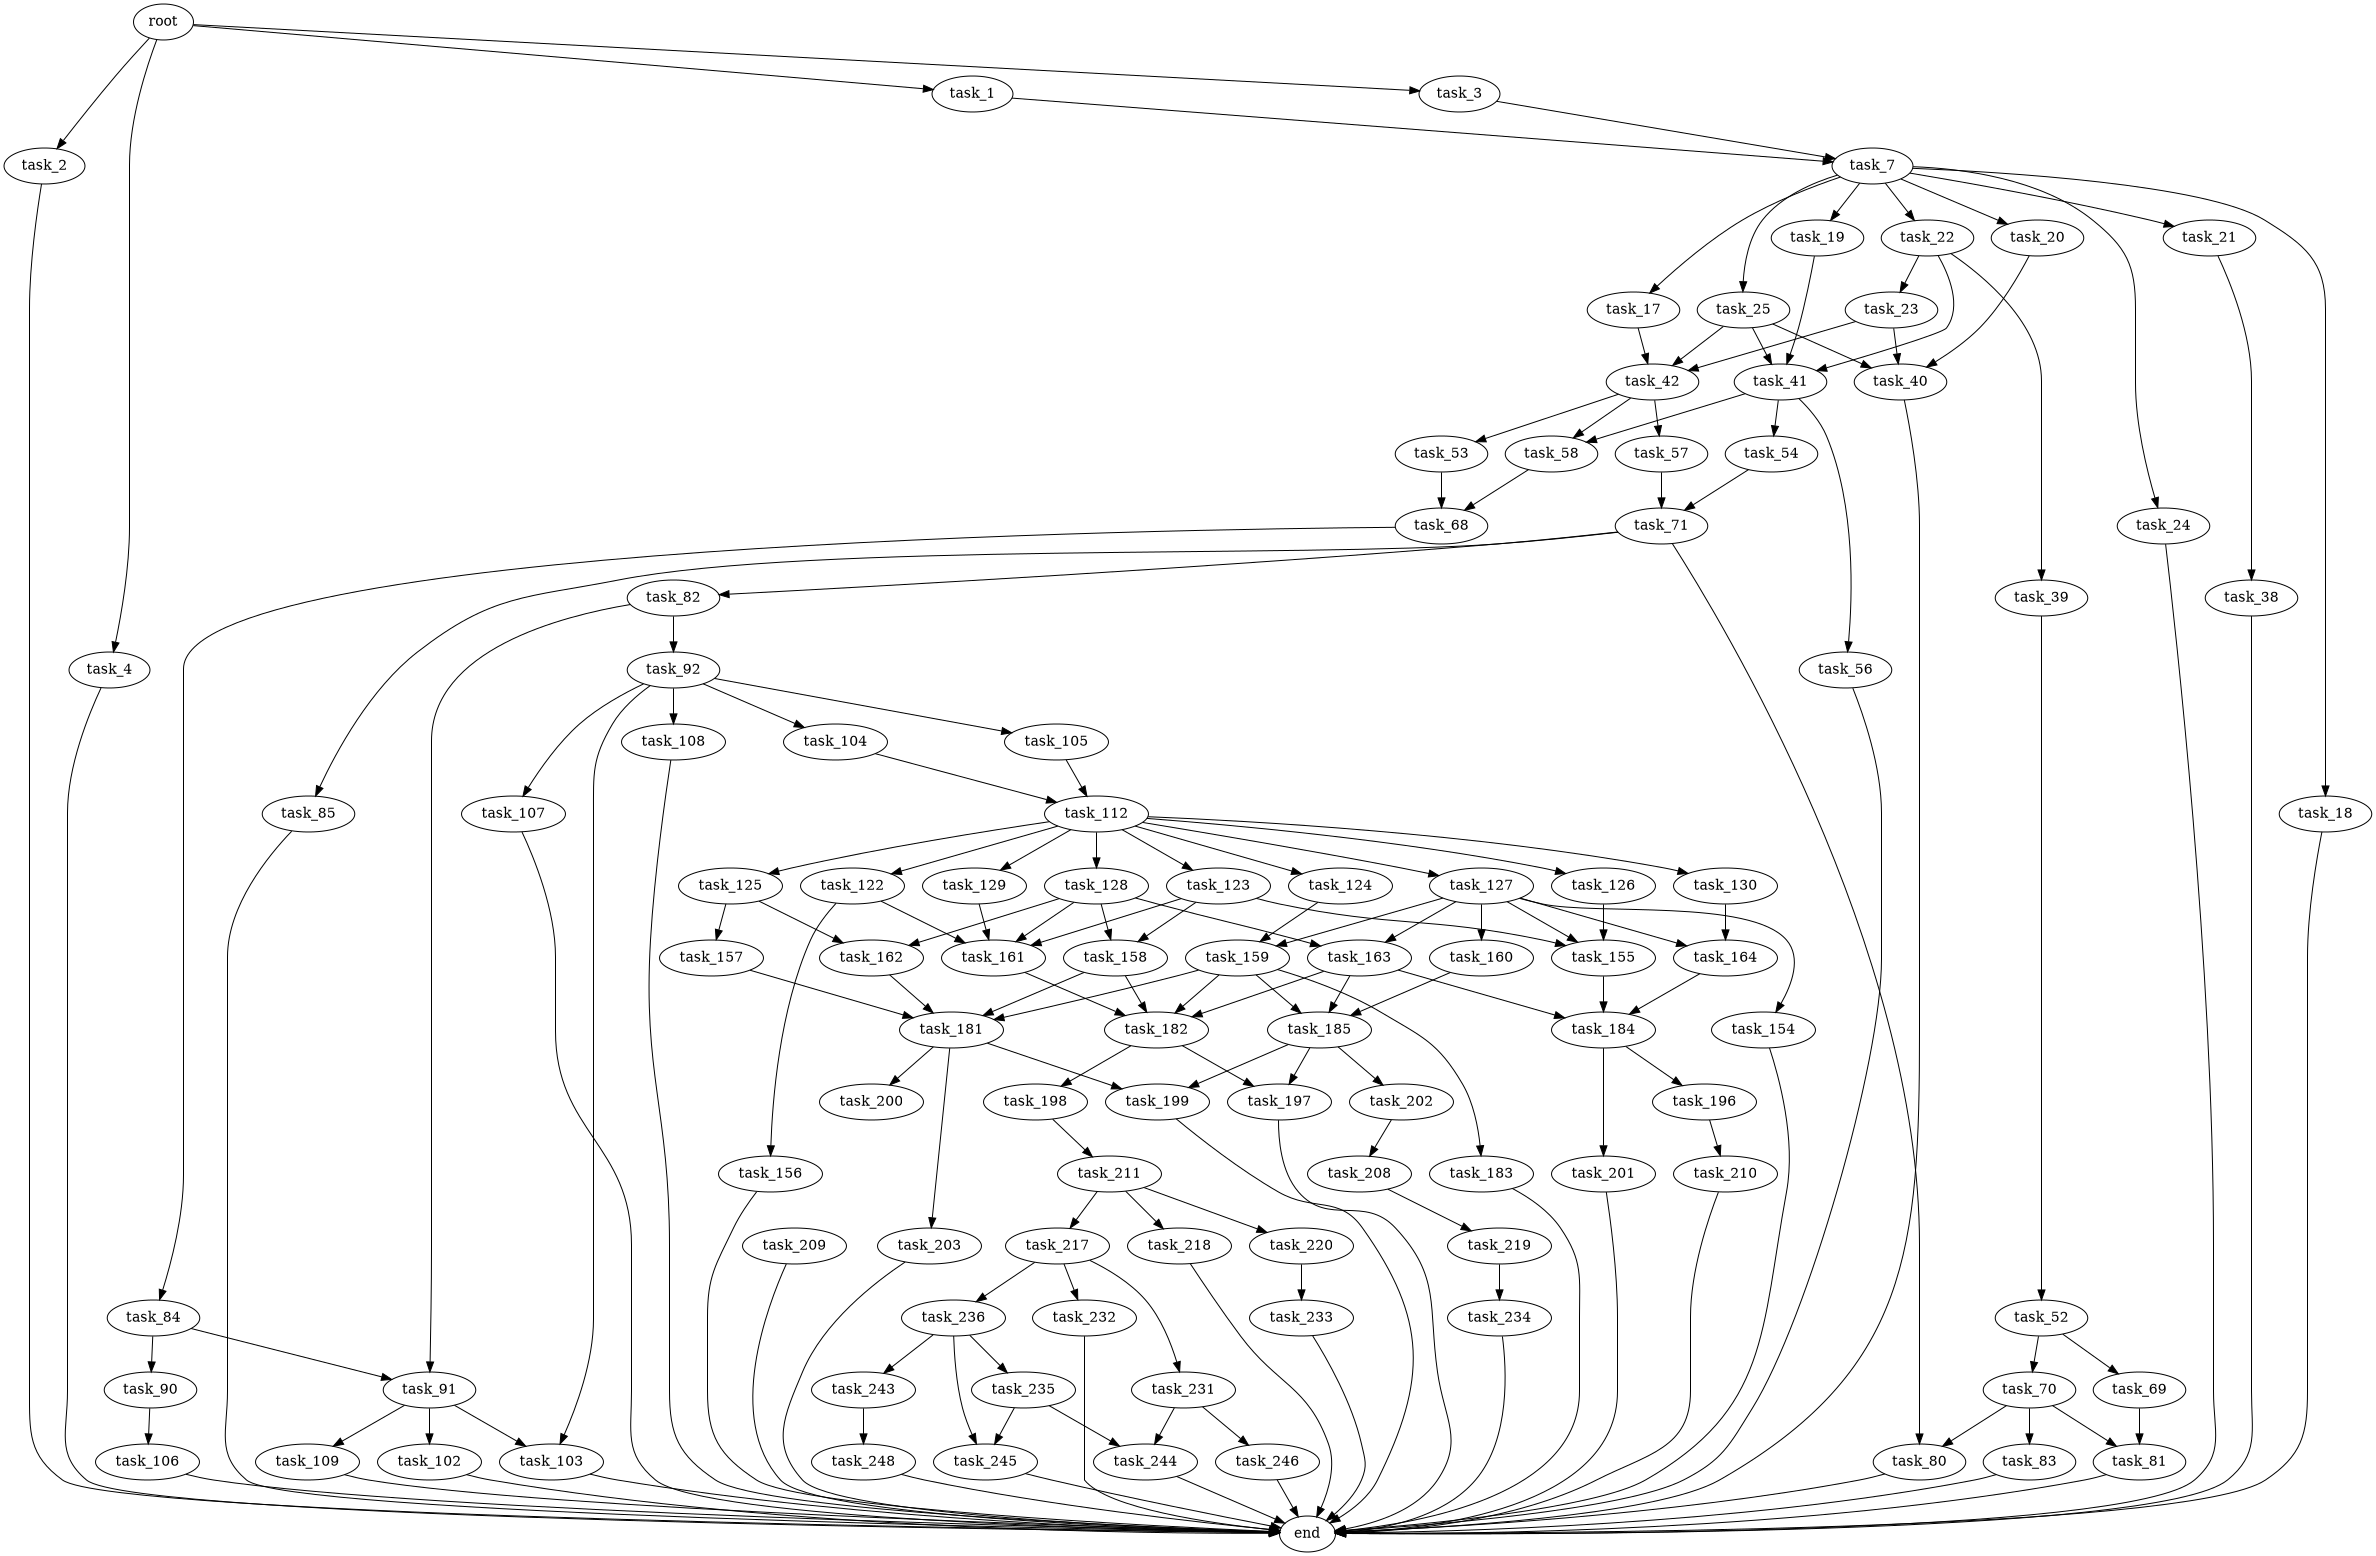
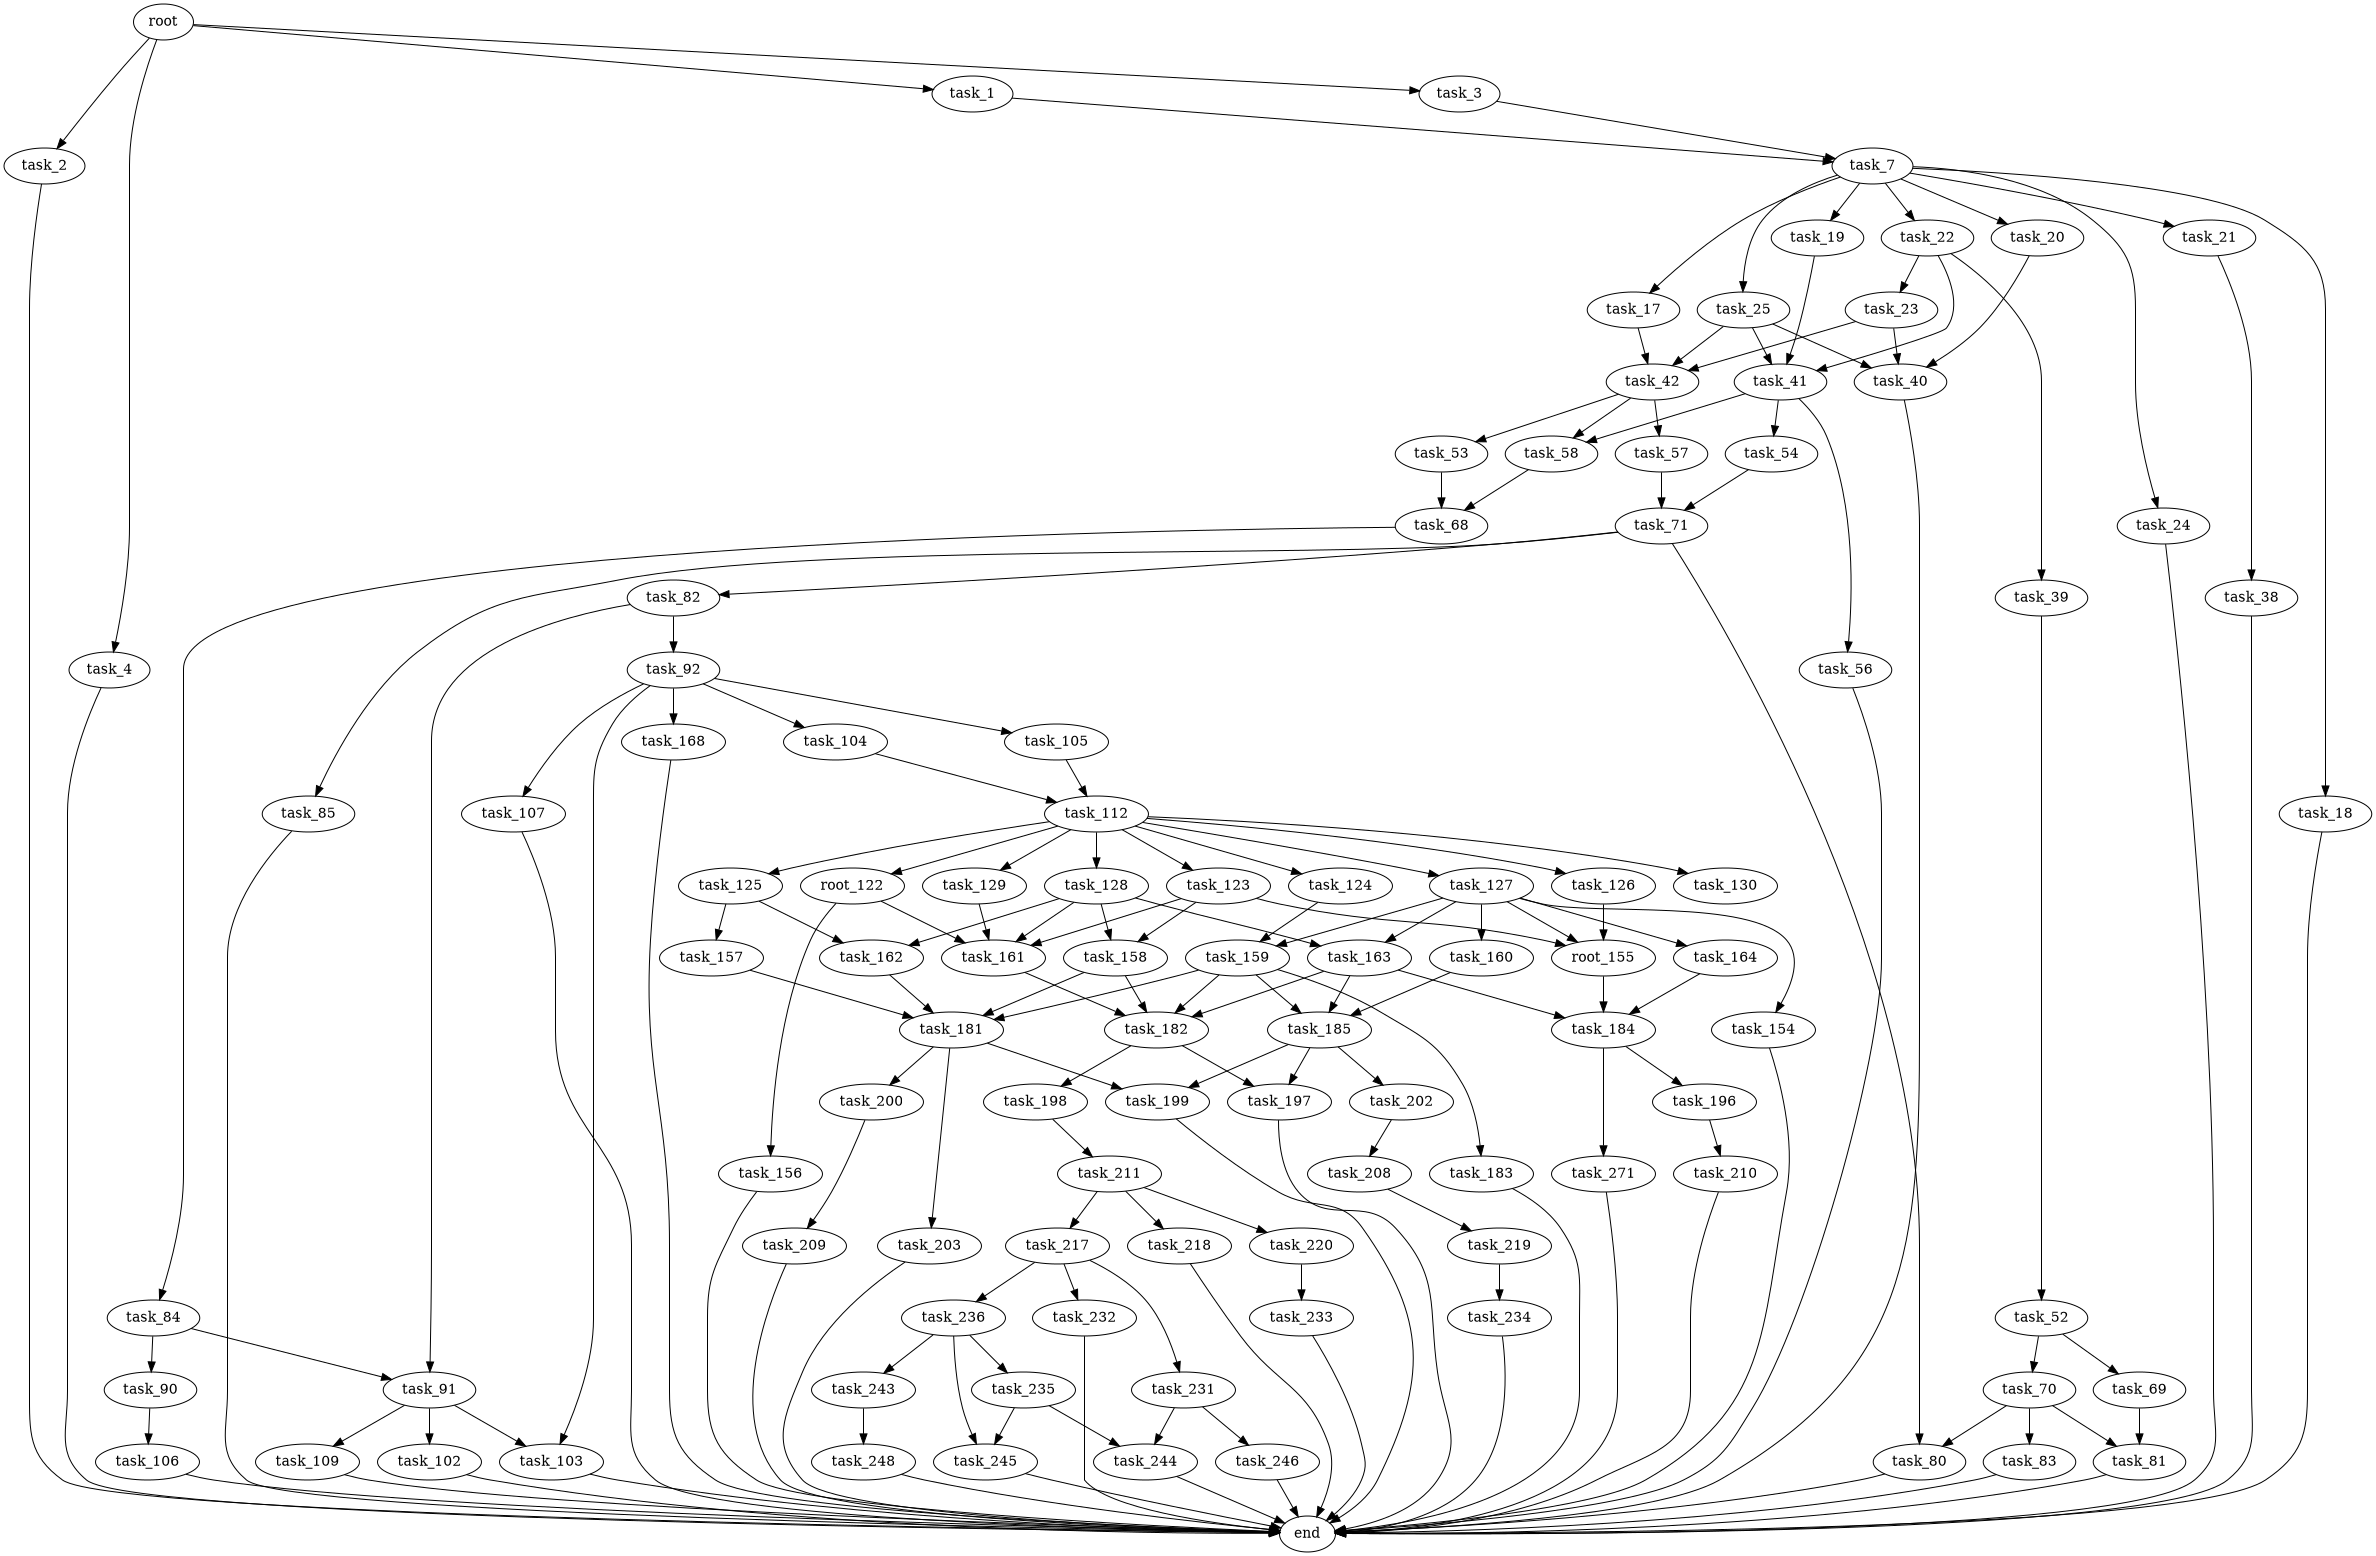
node "task_108": label "task_108" -> "task_168"
node "task_122": label "task_122" -> "root_122"
edge "task_130" -> "task_164": removed
node "task_155": label "task_155" -> "root_155"
edge "task_200" -> "task_209": added
node "task_201": label "task_201" -> "task_271"
